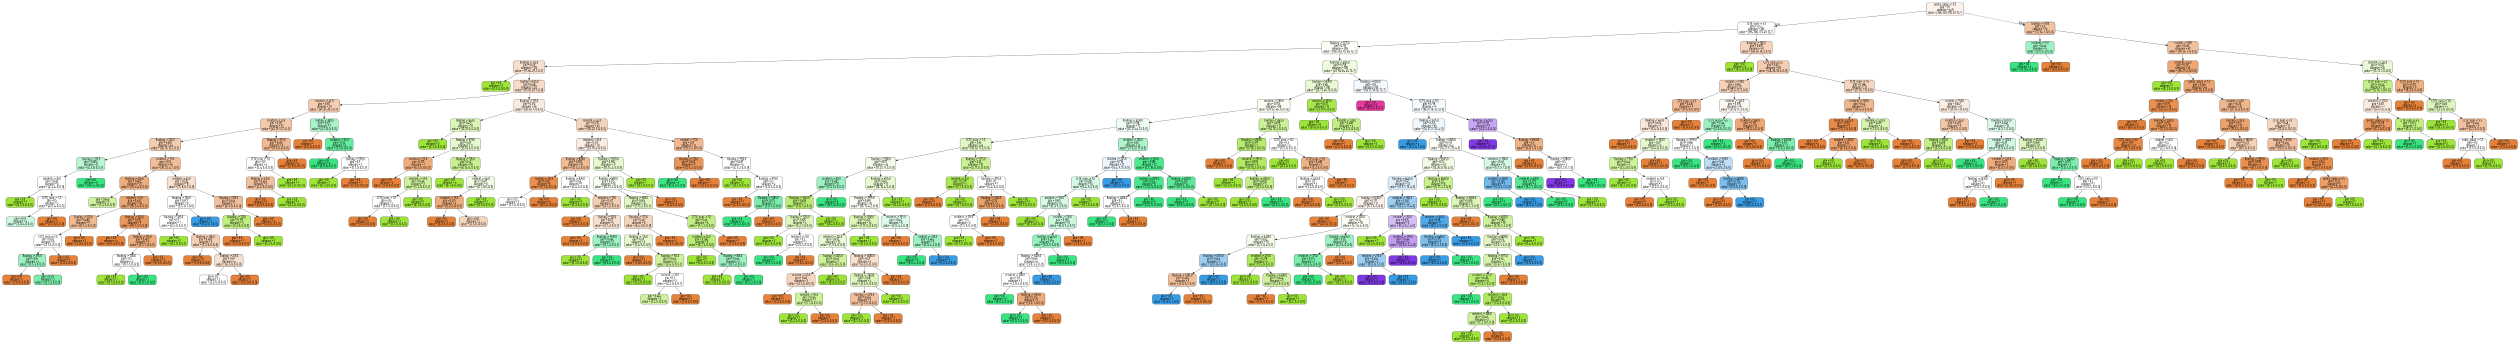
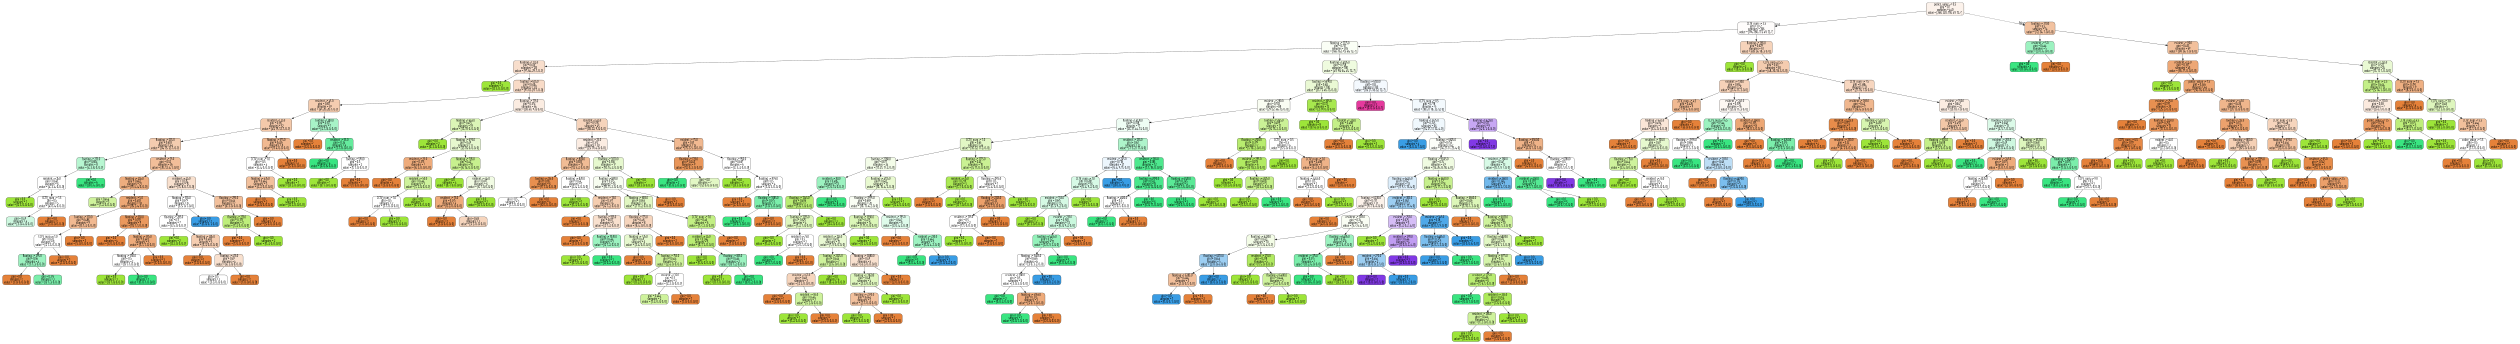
node "gini = 0.0 samples = 7 value = [12, 0, 0, 0, 0, 0]": fillcolor #e58139 -> #e2f7c4
node "gini = 0.0 samples = 6 value = [0, 0, 0, 7, 0, 0]": removed
